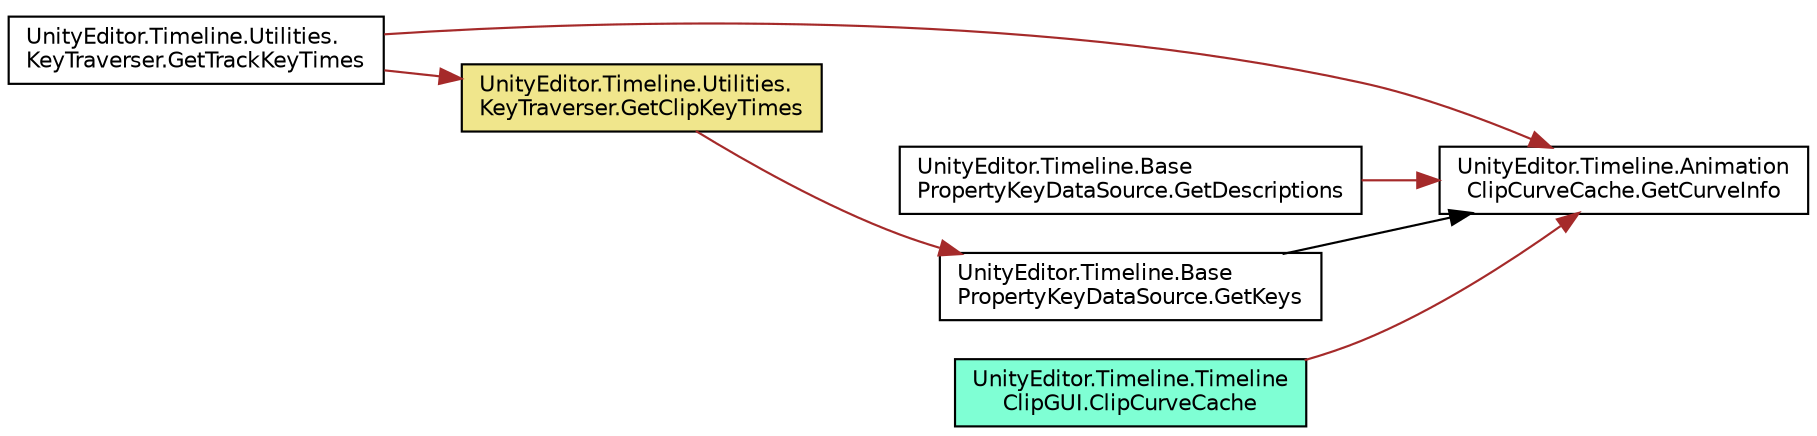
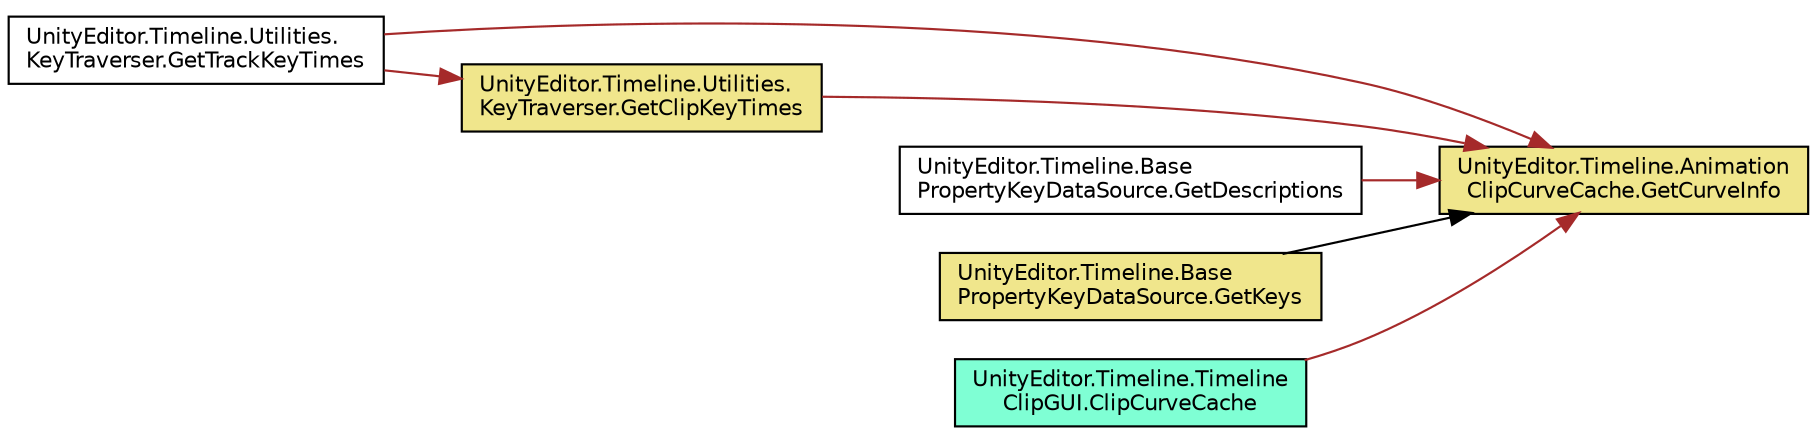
node "UnityEditor.Timeline.Animation ClipCurveCache.GetCurveInfo": fillcolor white -> khaki
edge "UnityEditor.Timeline.Utilities. KeyTraverser.GetClipKeyTimes" -> "UnityEditor.Timeline.Base PropertyKeyDataSource.GetKeys": now "UnityEditor.Timeline.Utilities. KeyTraverser.GetClipKeyTimes" -> "UnityEditor.Timeline.Animation ClipCurveCache.GetCurveInfo"
node "UnityEditor.Timeline.Base PropertyKeyDataSource.GetKeys": fillcolor white -> khaki
